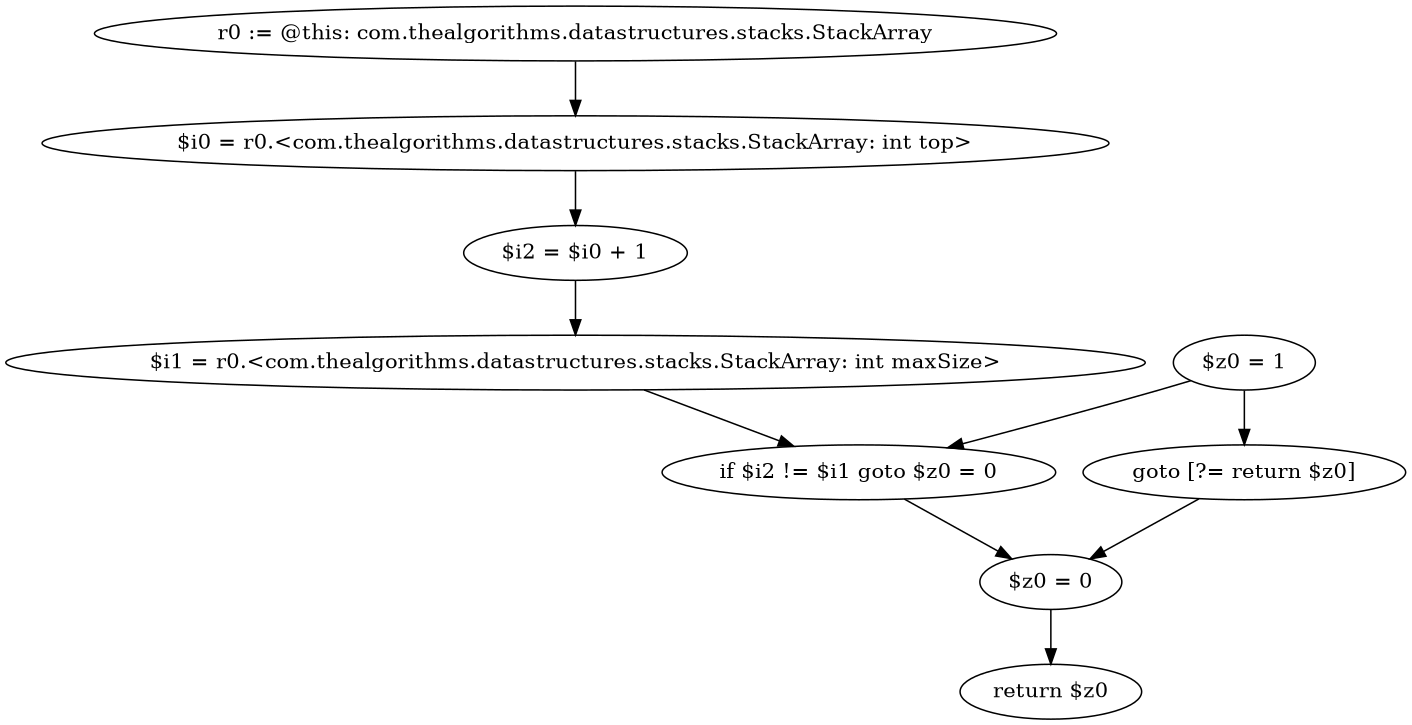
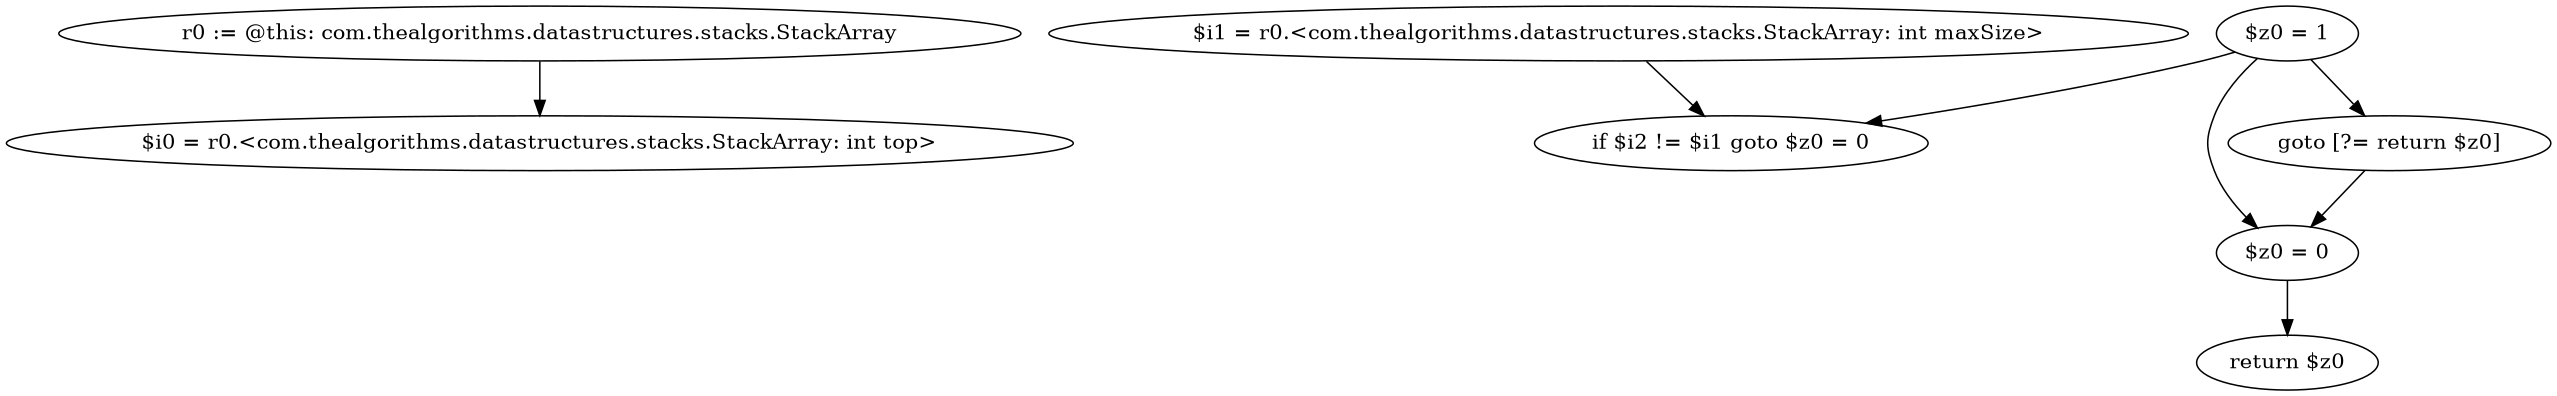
node "$i2 = $i0 + 1": removed
edge "if $i2 != $i1 goto $z0 = 0" -> "$z0 = 0": now "$z0 = 1" -> "$z0 = 0"
